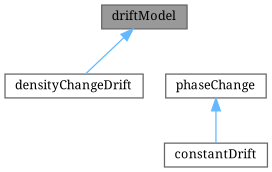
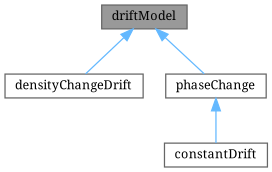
edge "phaseChange" -> "driftModel": added
